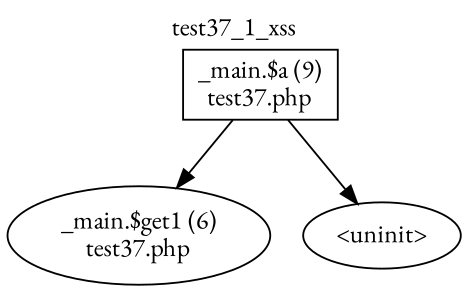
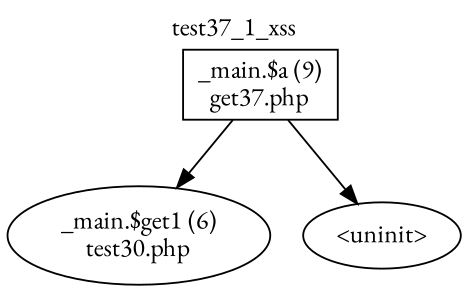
node "_main.$a (9) test37.php": label "_main.$a (9) test37.php" -> "_main.$a (9) get37.php"
node "_main.$get1 (6) test37.php": label "_main.$get1 (6) test37.php" -> "_main.$get1 (6) test30.php"
